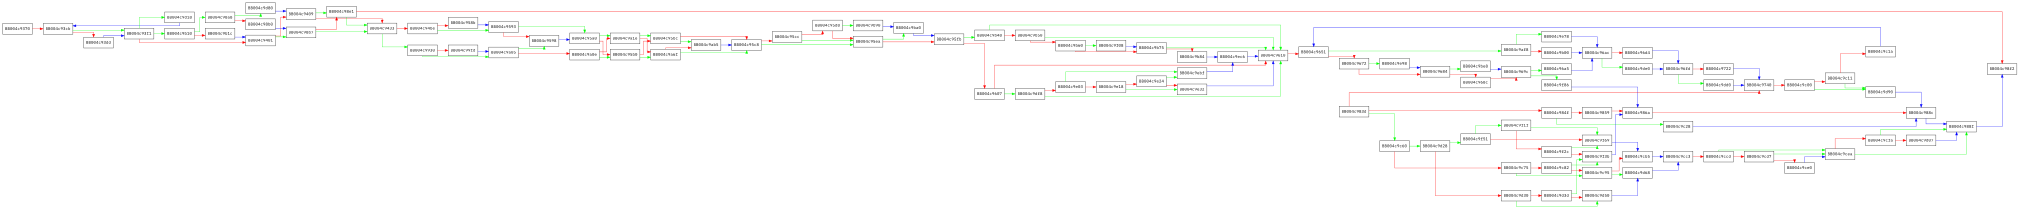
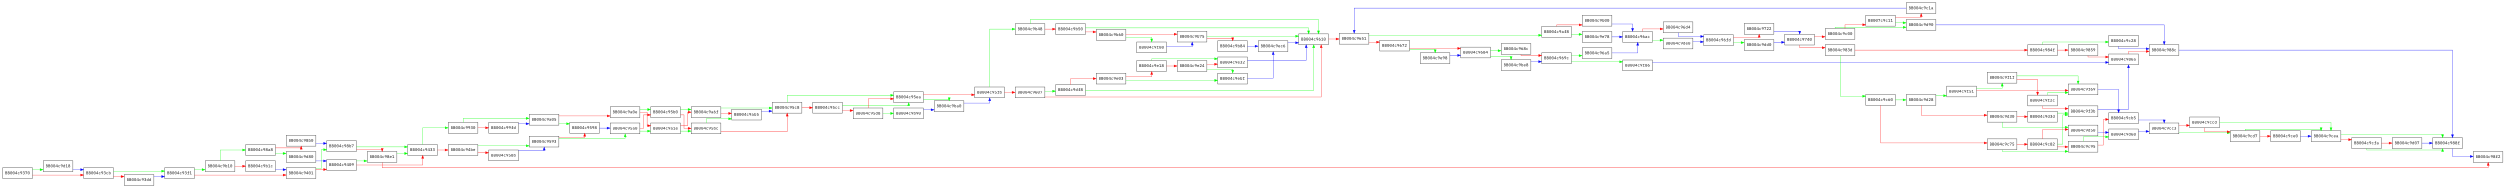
edge "BB004c93f1" -> "BB004c9d18": now "BB004c9370" -> "BB004c9d18"
edge "BB004c9684" -> "BB004c968c": color red -> green
node "BB004c9c11": label "BB004c9c11" -> "BB007c9c11"
edge "BB004c983d" -> "BB004c9740": reversed
edge "BB004c9cc3" -> "BB004c9cd7": added
edge "BB004c9d3d" -> "BB004c9d50": now "BB004c9c82" -> "BB004c9d50"
